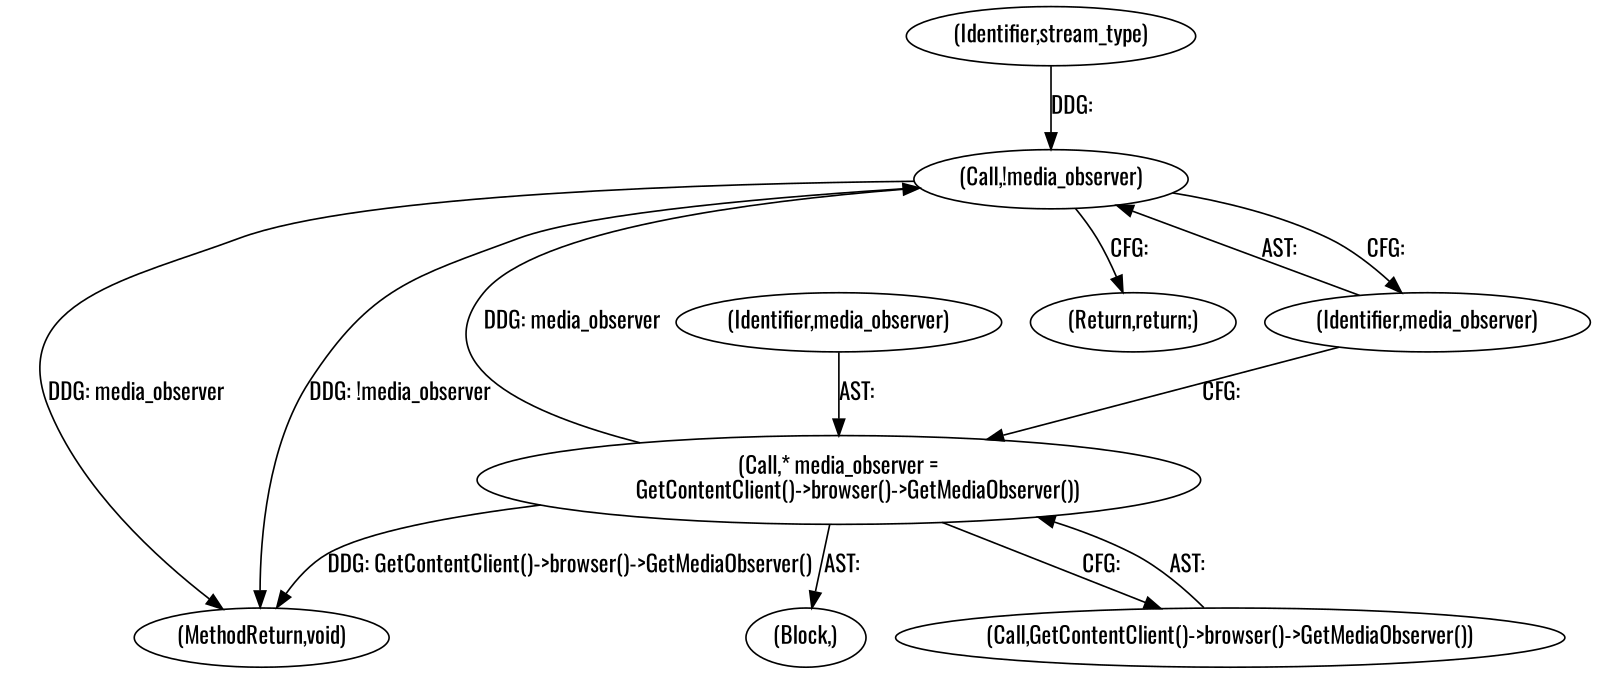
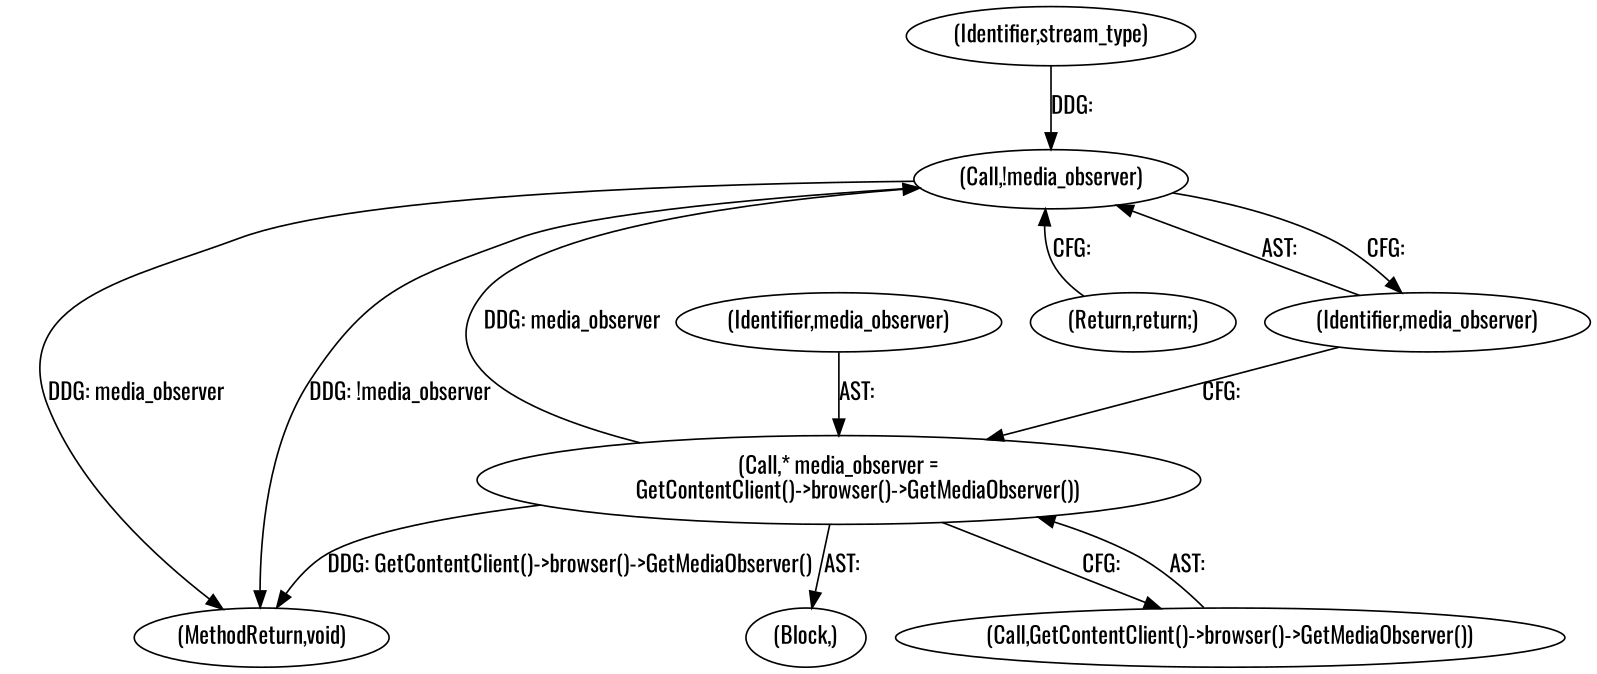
edge "(Call,!media_observer)" -> "(Return,return;)": reversed
